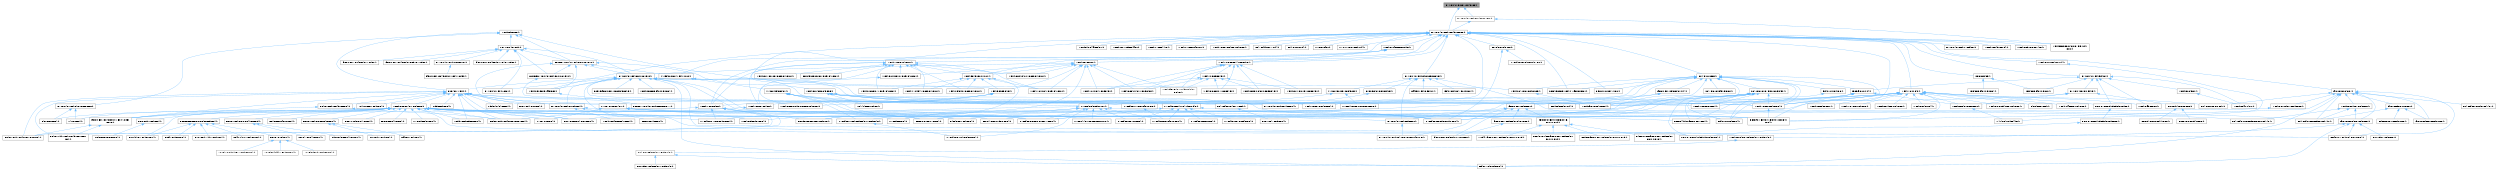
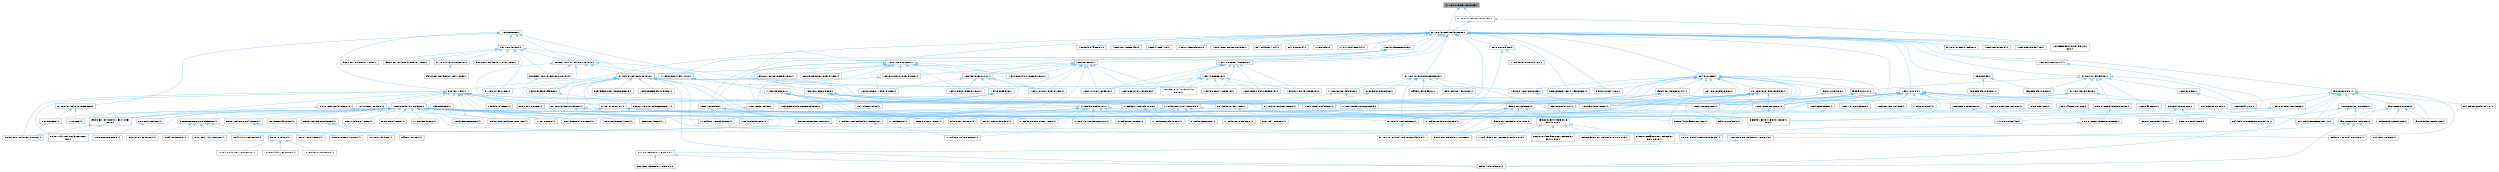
node "MeshUVShellMapEvaluator.h": removed
edge "MeshInspectorTool.h" -> "PolygroupSet.h": added
edge "GeometryCollectionMeshNodes Base.h" -> "MeshMapBaker.h": removed
